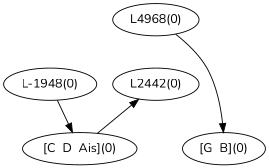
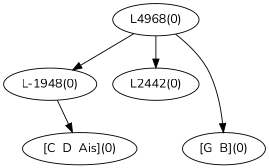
edge "L4968(0)" -> "L-1948(0)": added
edge "[C  D  Ais](0)" -> "L2442(0)": now "L4968(0)" -> "L2442(0)"
